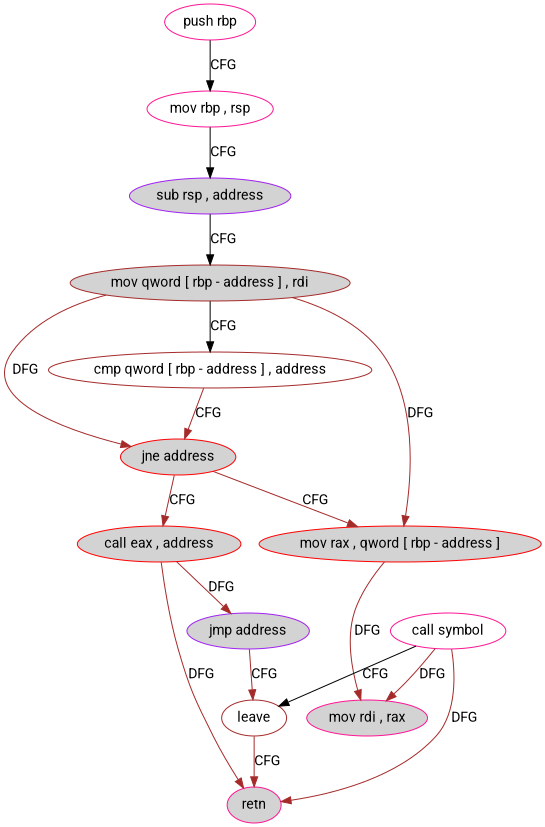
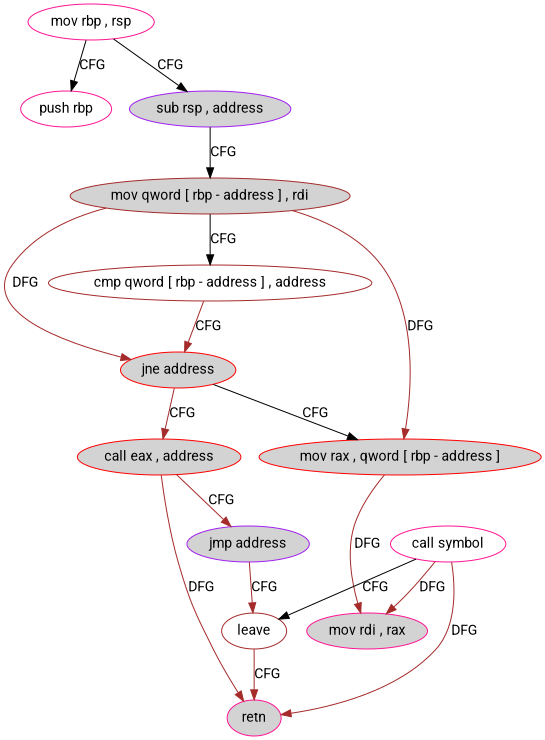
edge "push rbp" -> "mov rbp , rsp": reversed
edge "jne address" -> "mov rax , qword [ rbp - address ]": color brown -> black
edge "call eax , address" -> "jmp address": label "DFG" -> "CFG"
